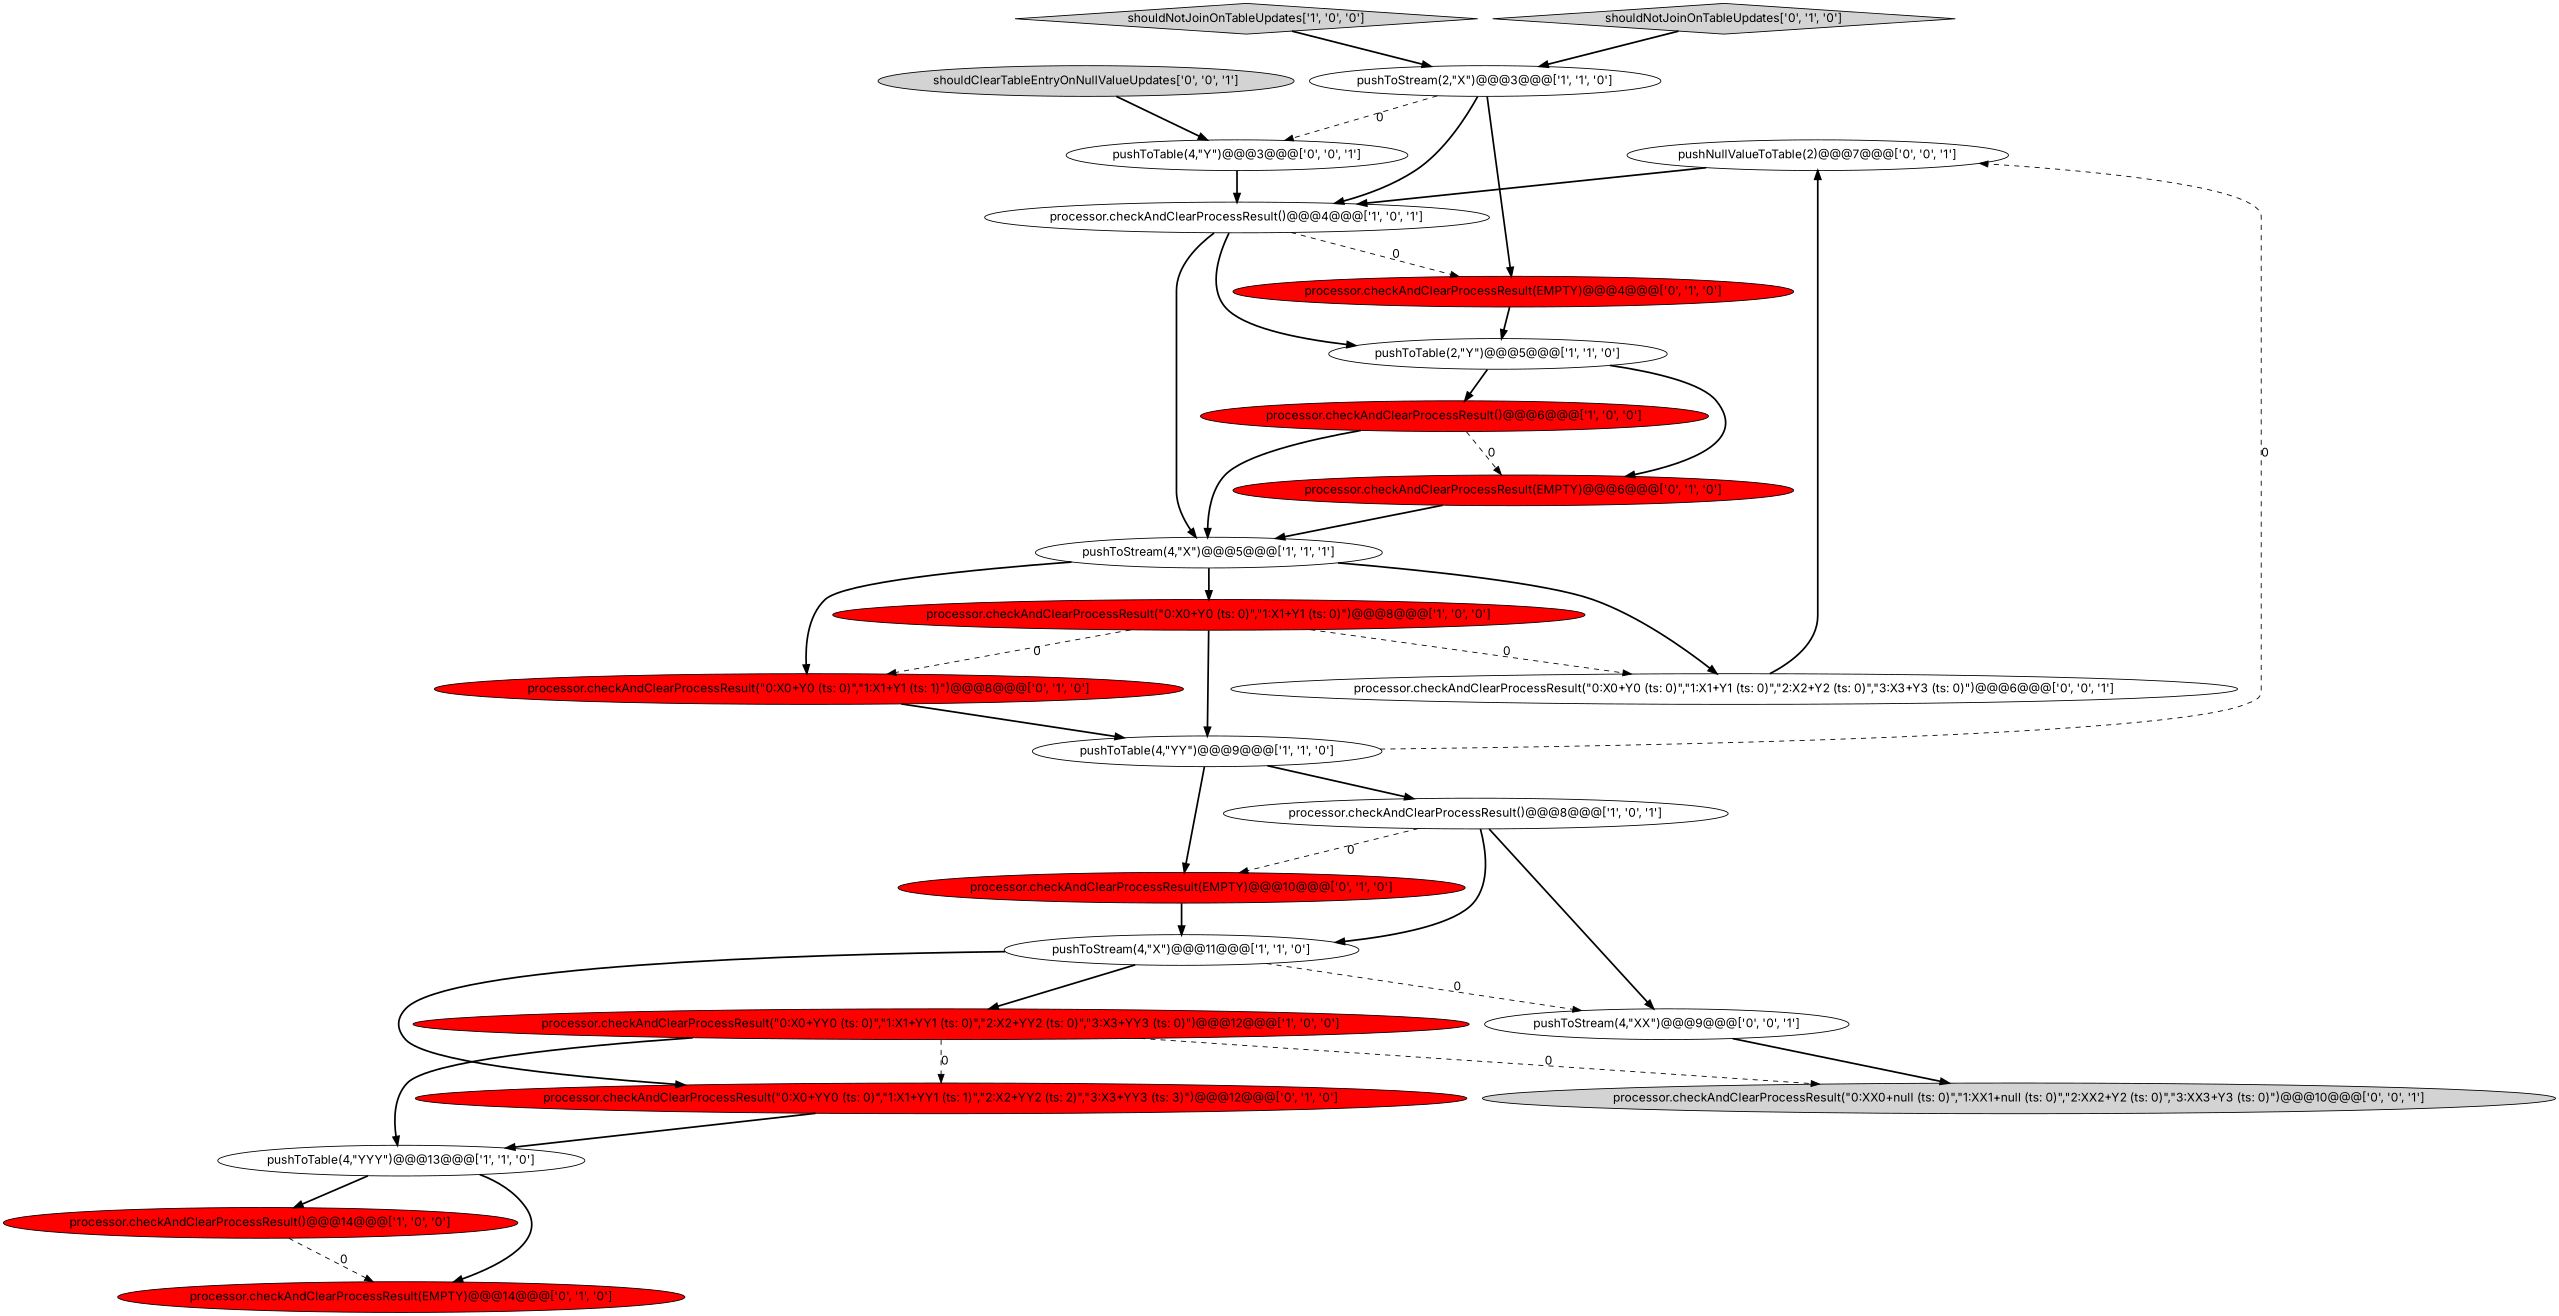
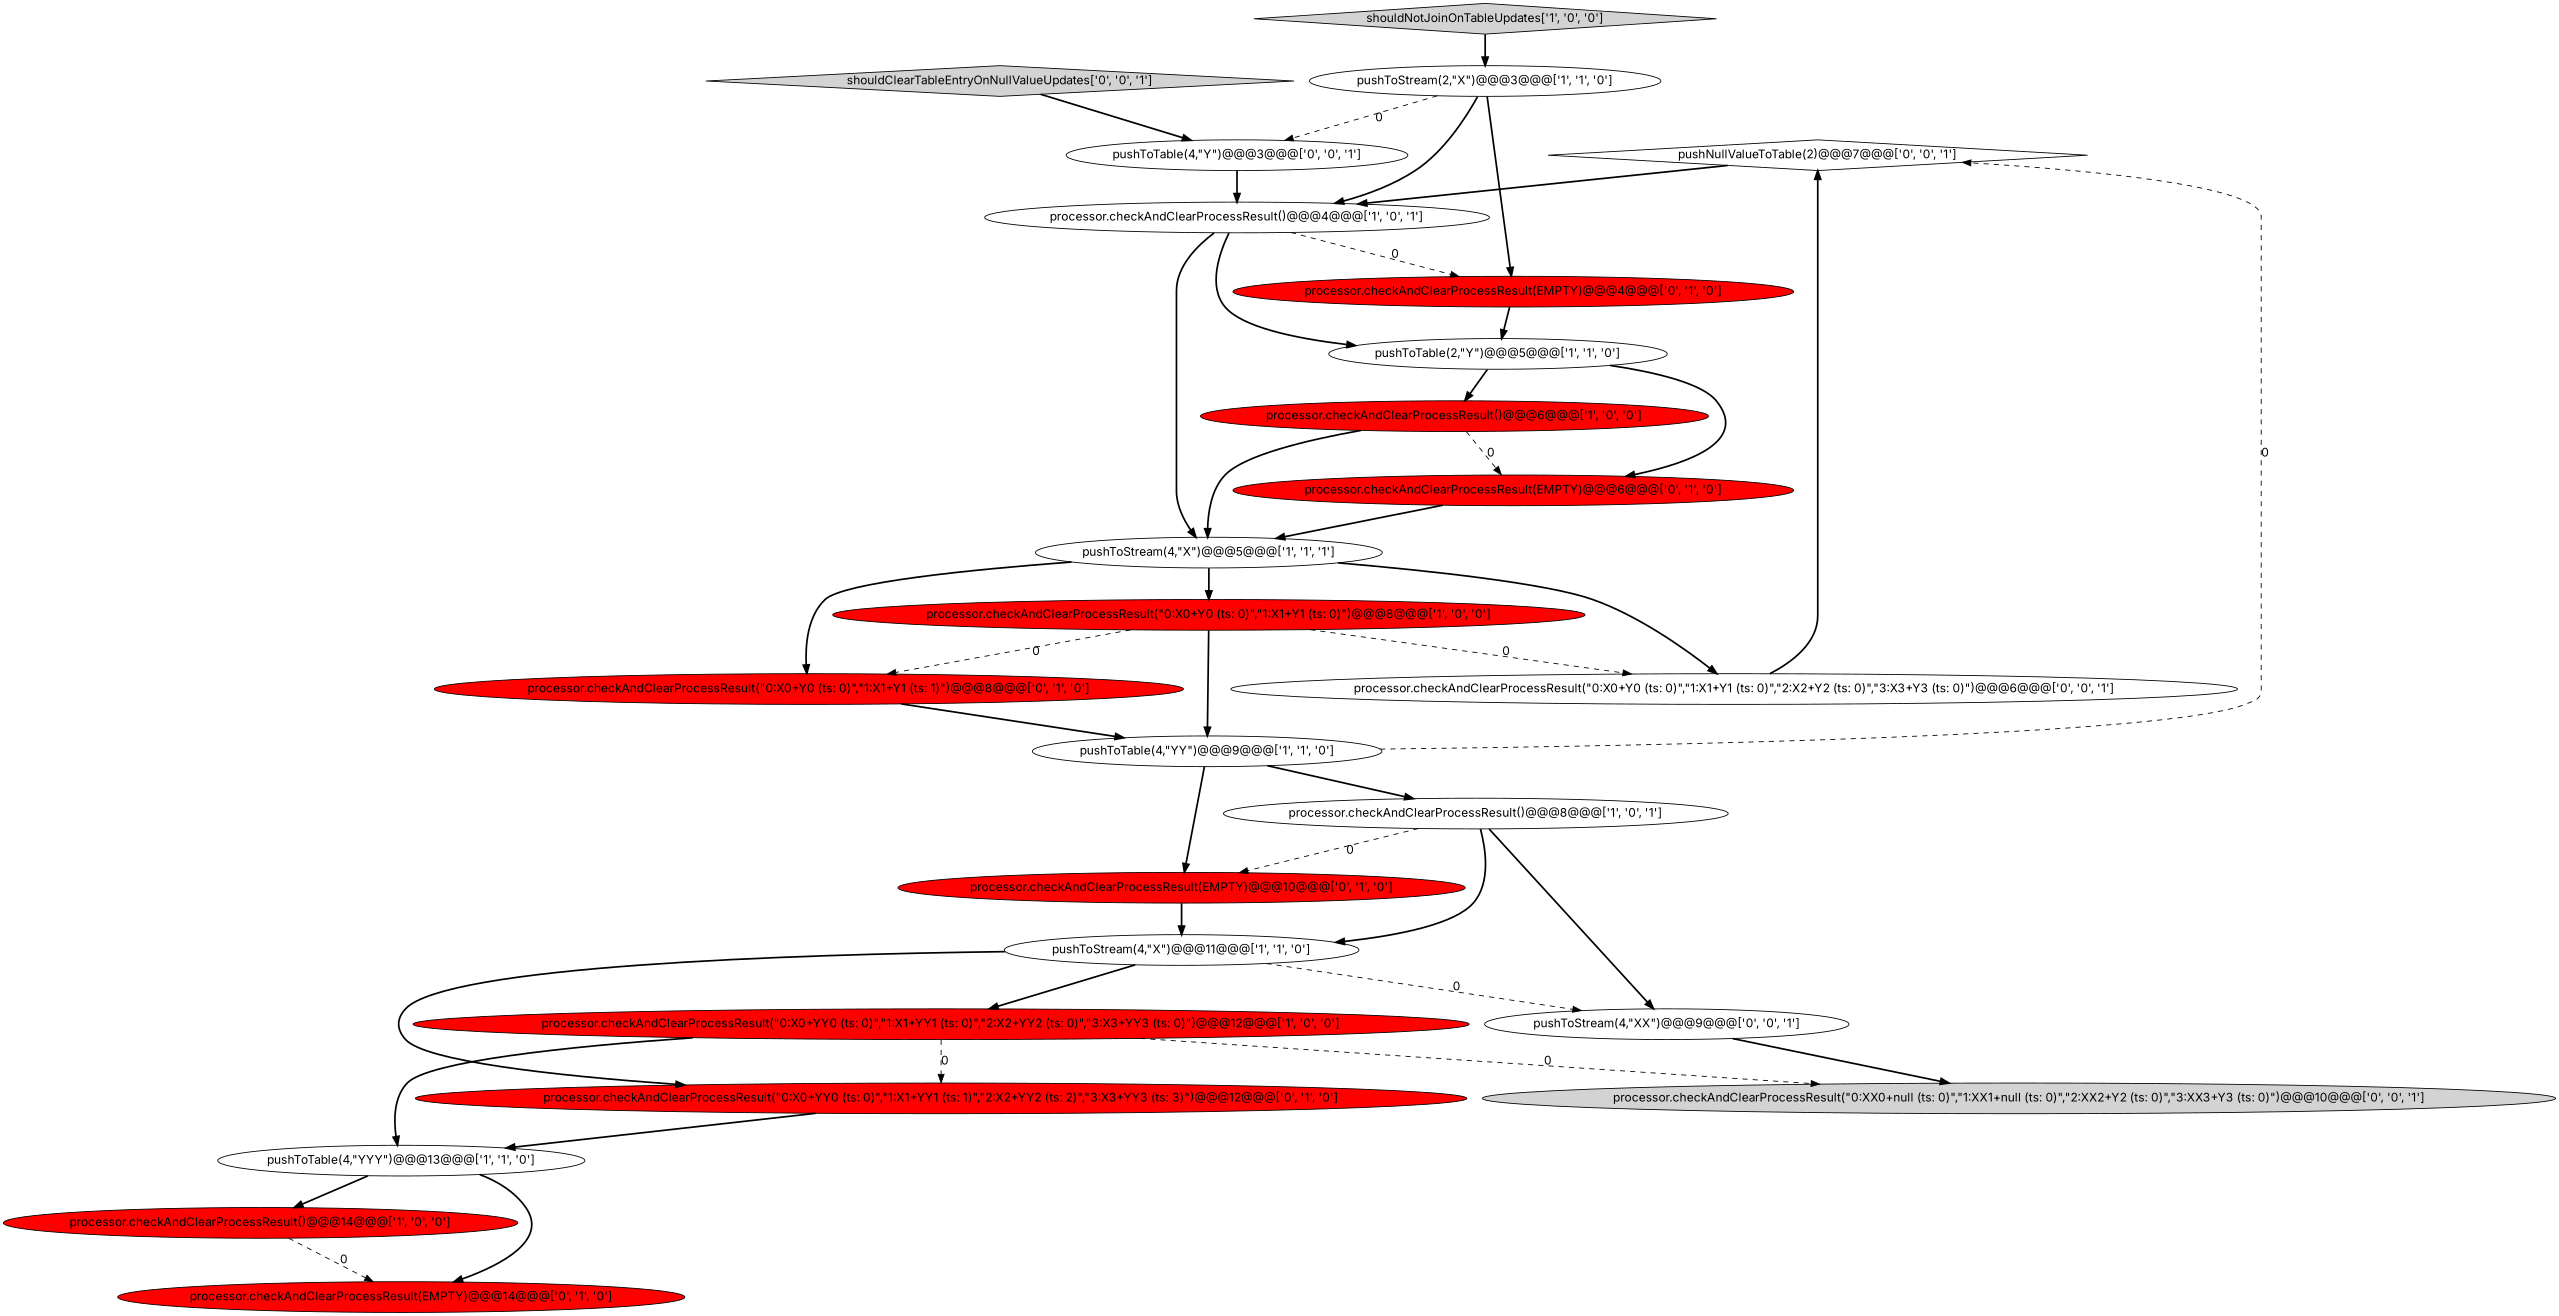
node "shouldNotJoinOnTableUpdates['0', '1', '0']": removed
node "shouldClearTableEntryOnNullValueUpdates['0', '0', '1']": shape ellipse -> diamond
node "pushNullValueToTable(2)@@@7@@@['0', '0', '1']": shape ellipse -> diamond
